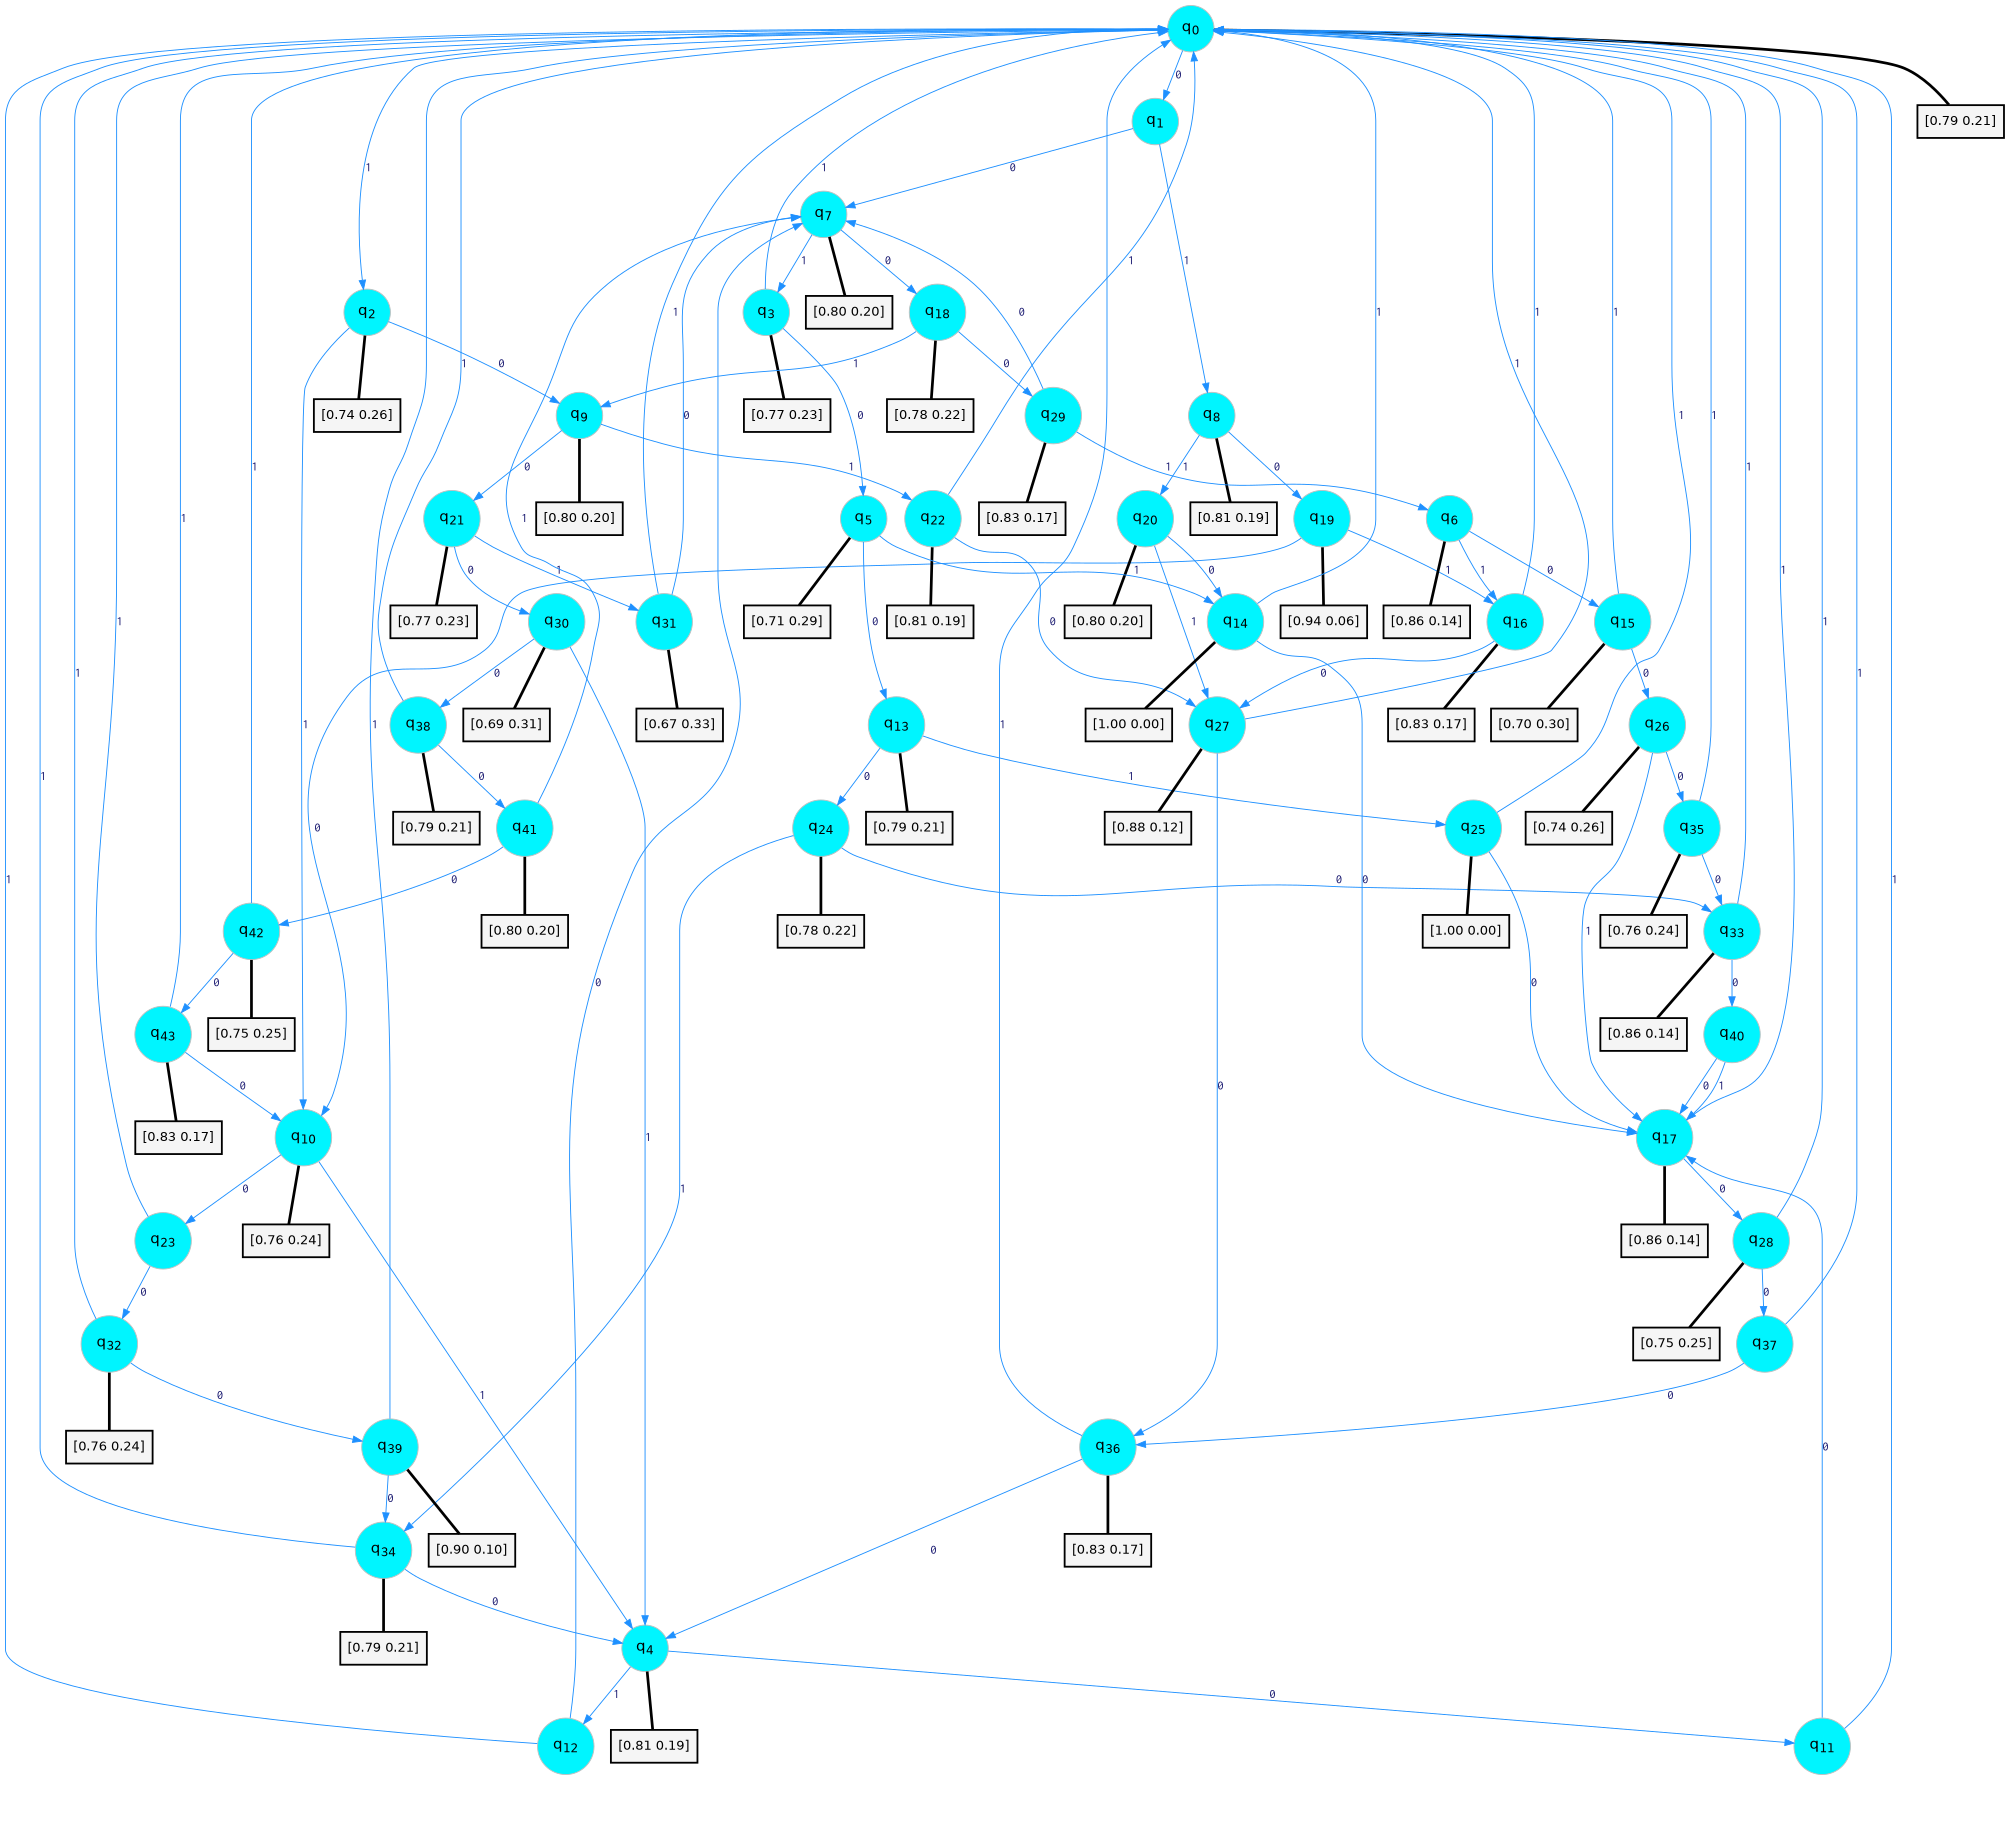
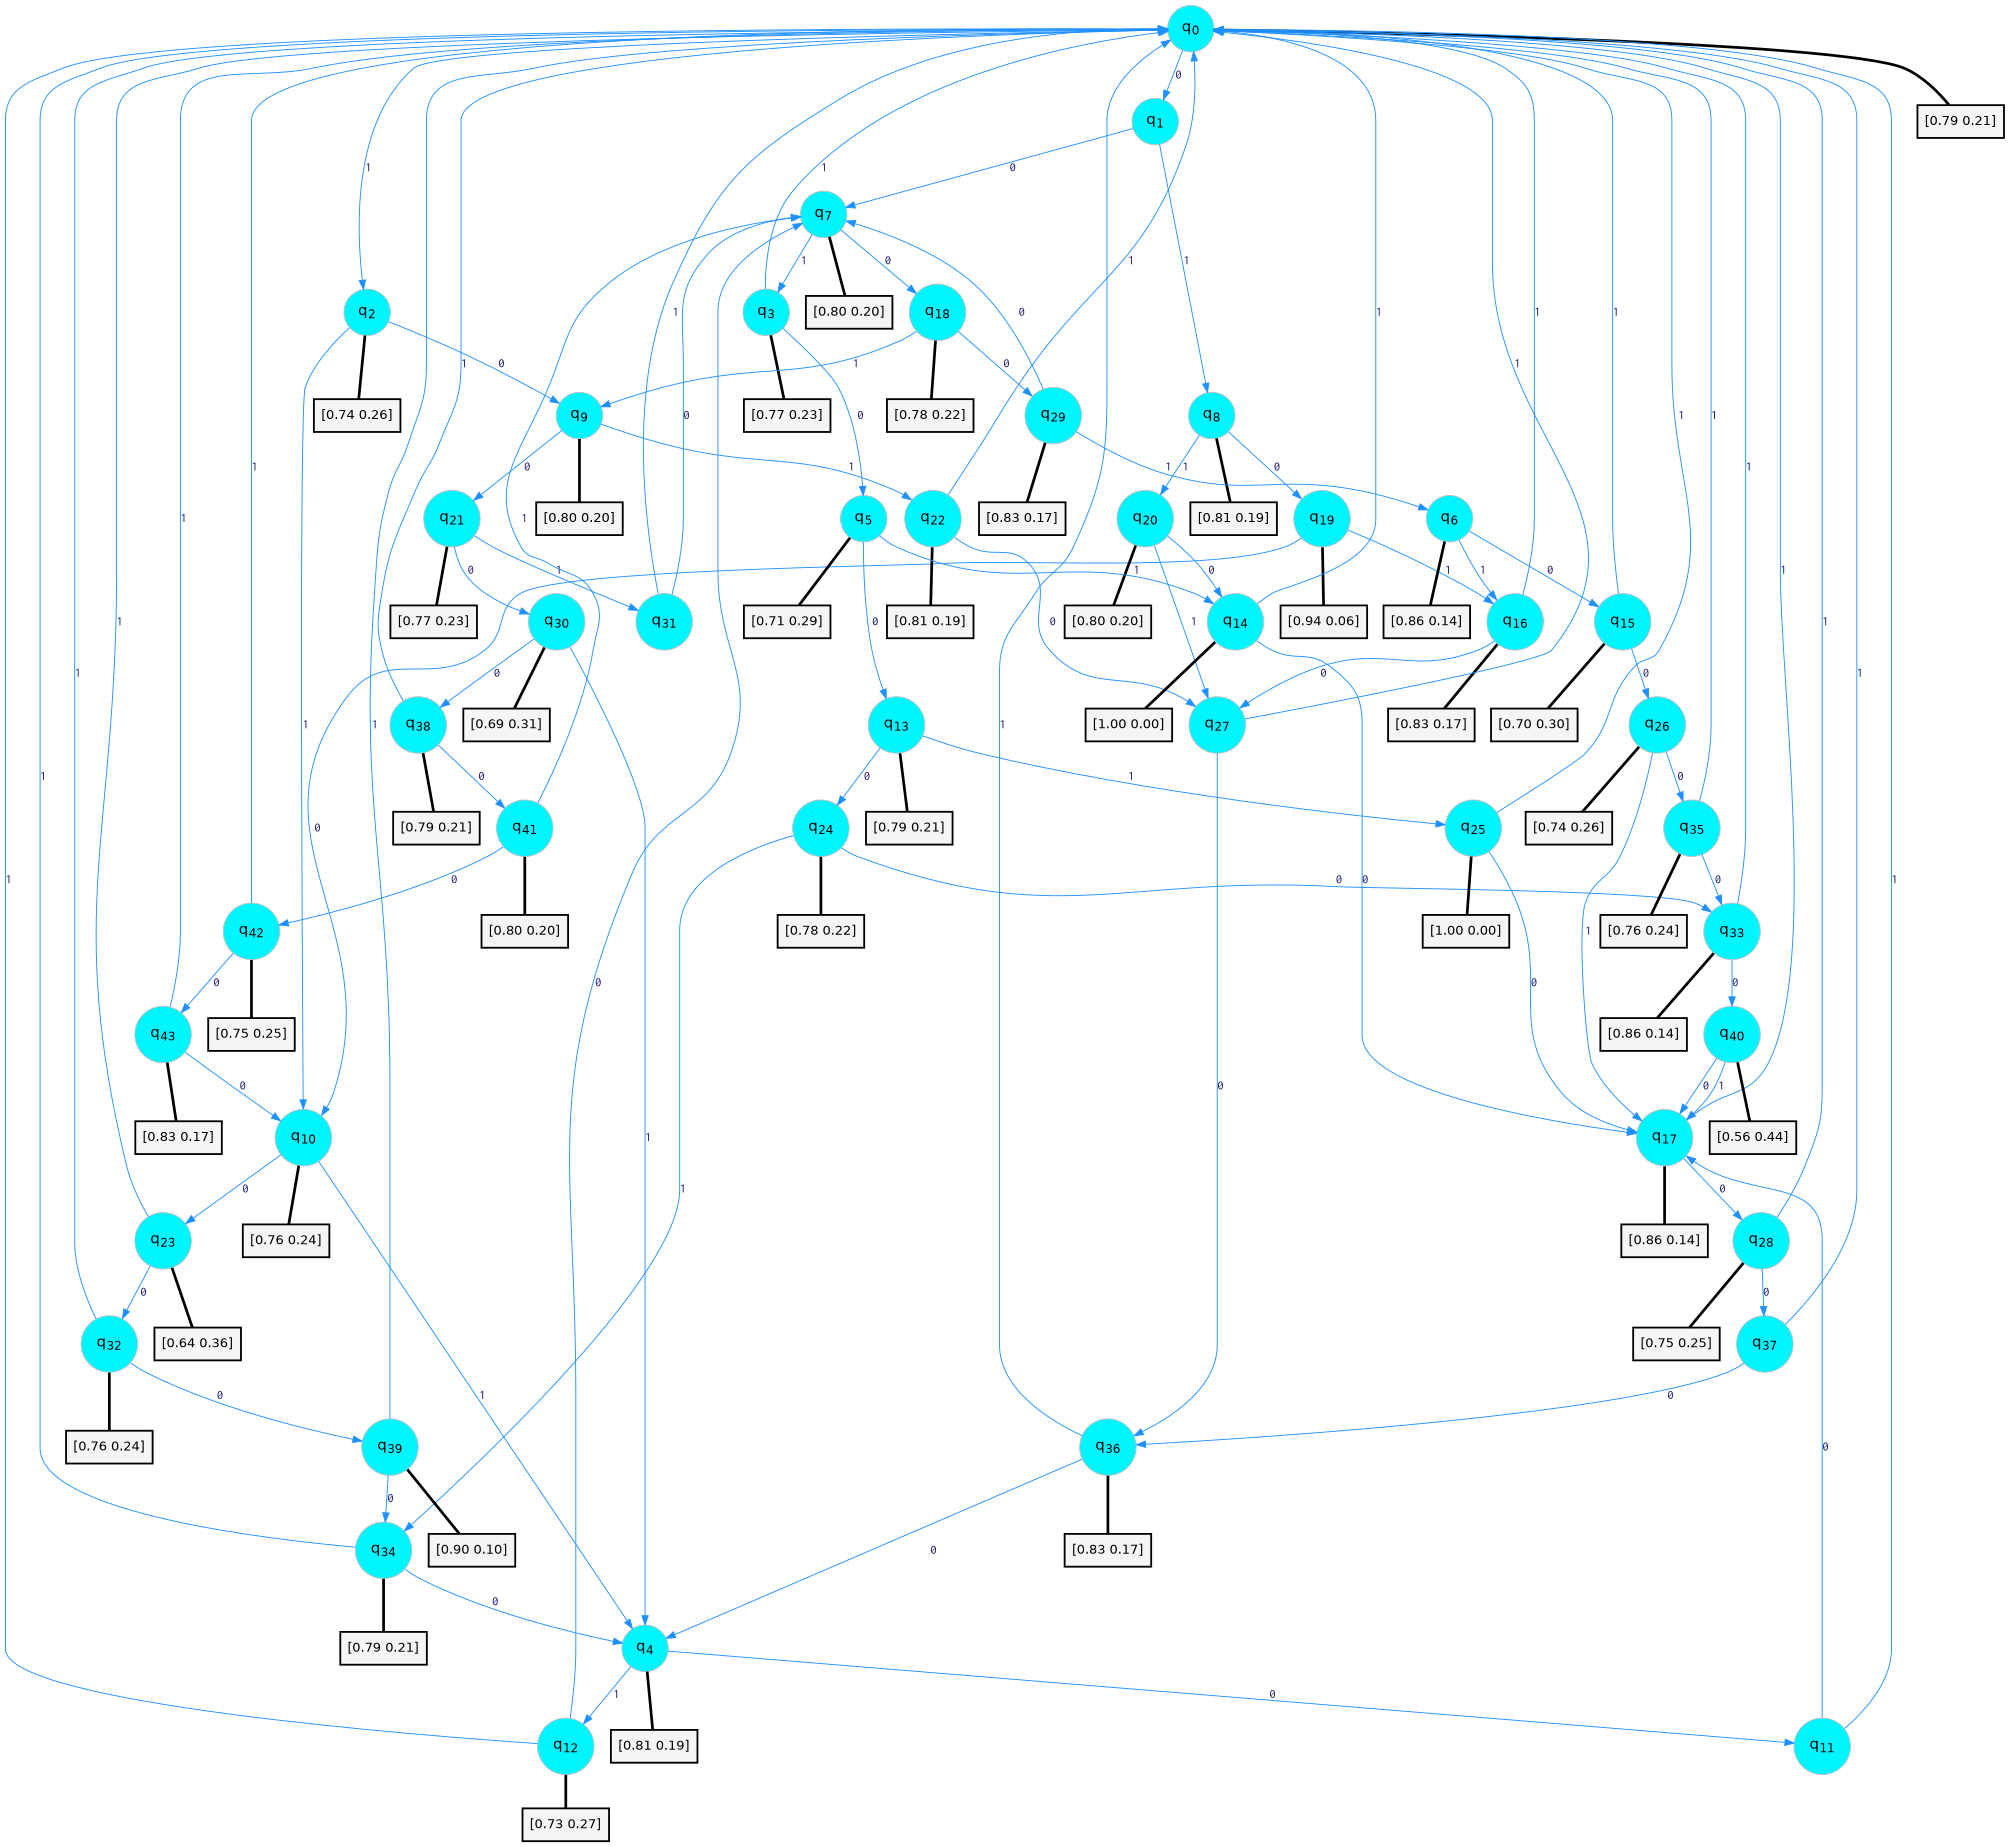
node "[0.67 0.33]": removed
node "[0.88 0.12]": removed
node "[0.56 0.44]": added
node "[0.64 0.36]": added
node "[0.73 0.27]": added
